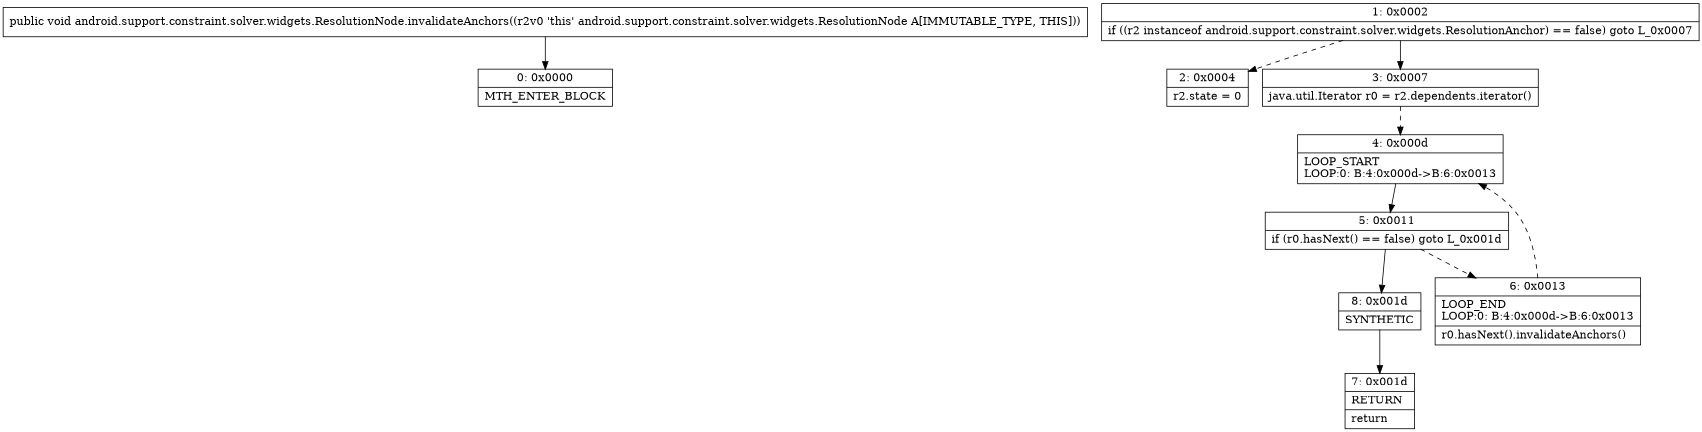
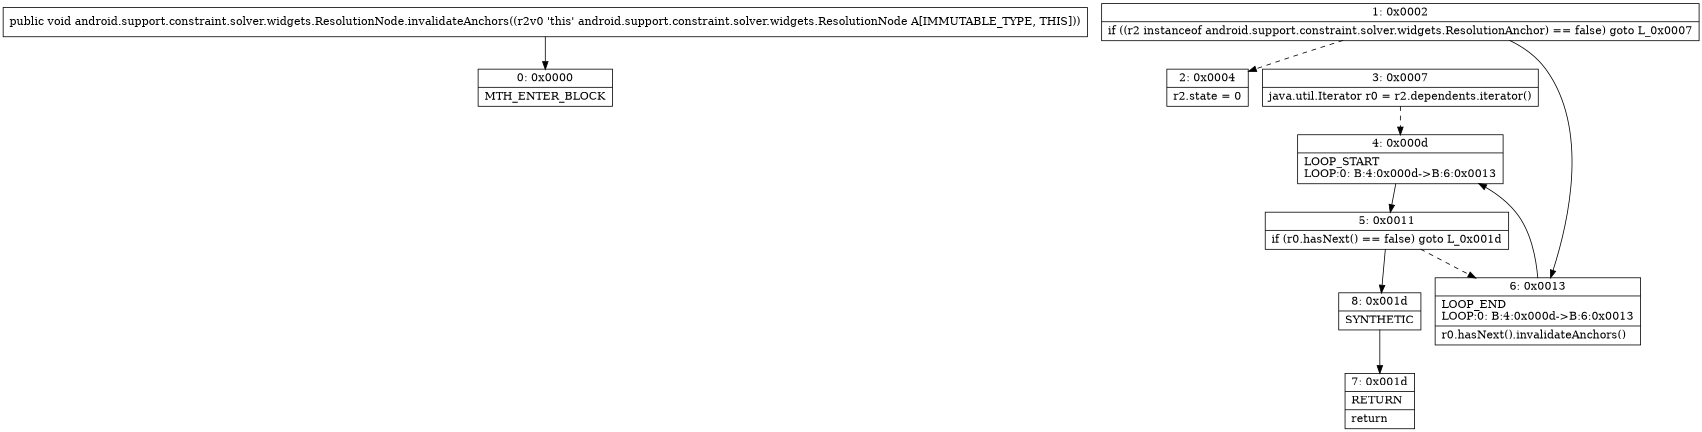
edge "1: 0x0002" -> "3: 0x0007": now "1: 0x0002" -> "6: 0x0013"
edge "6: 0x0013" -> "4: 0x000d": style dashed -> solid
